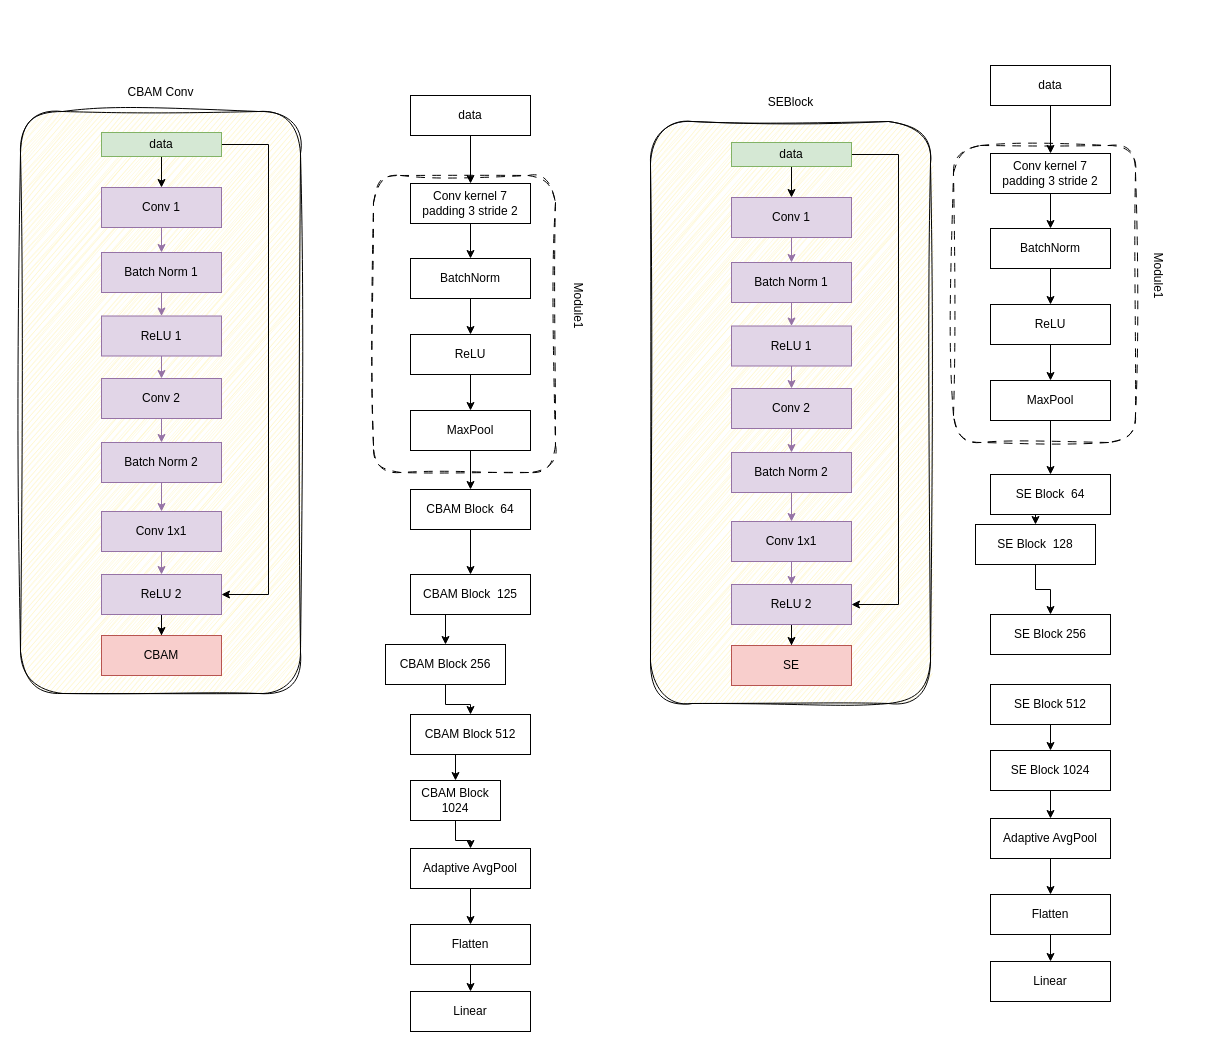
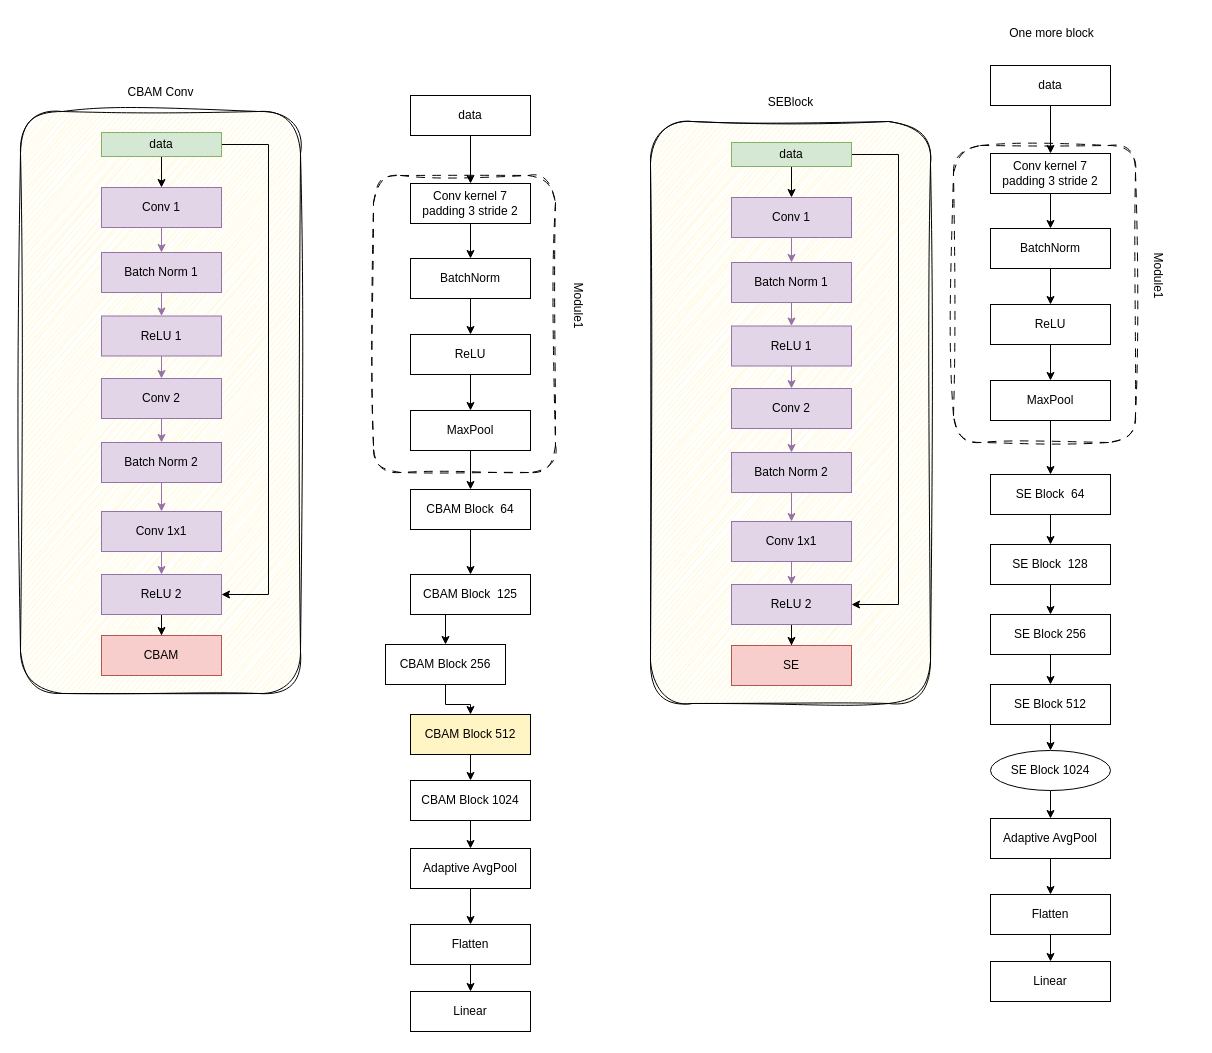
node "One more block": added
node "SE Block 128": moved (1036, 545) -> (1051, 565)
edge "SE Block 256" -> "SE Block 512": added
node "CBAM Block 512": fillcolor #ffffff -> #fff4c3
node "SE Block 1024": shape rectangle -> ellipse
node "CBAM Block 1024": size 90x40 -> 120x40
